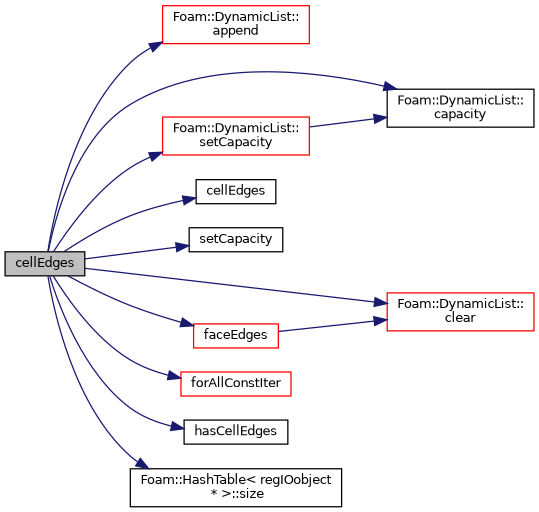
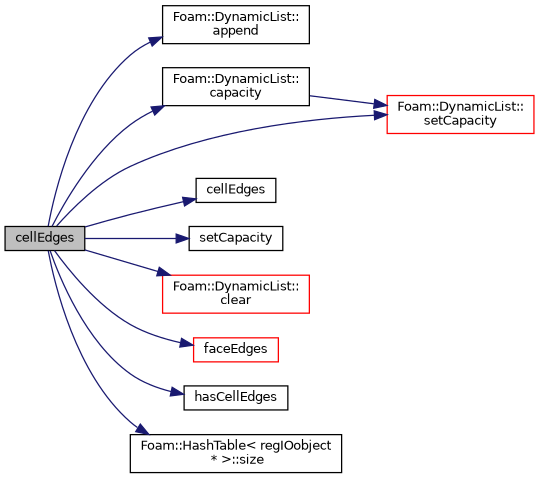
node "Foam::DynamicList:: append": color red -> black
edge "Foam::DynamicList:: setCapacity" -> "Foam::DynamicList:: capacity": reversed
edge "faceEdges" -> "Foam::DynamicList:: clear": removed
node "forAllConstIter": removed
